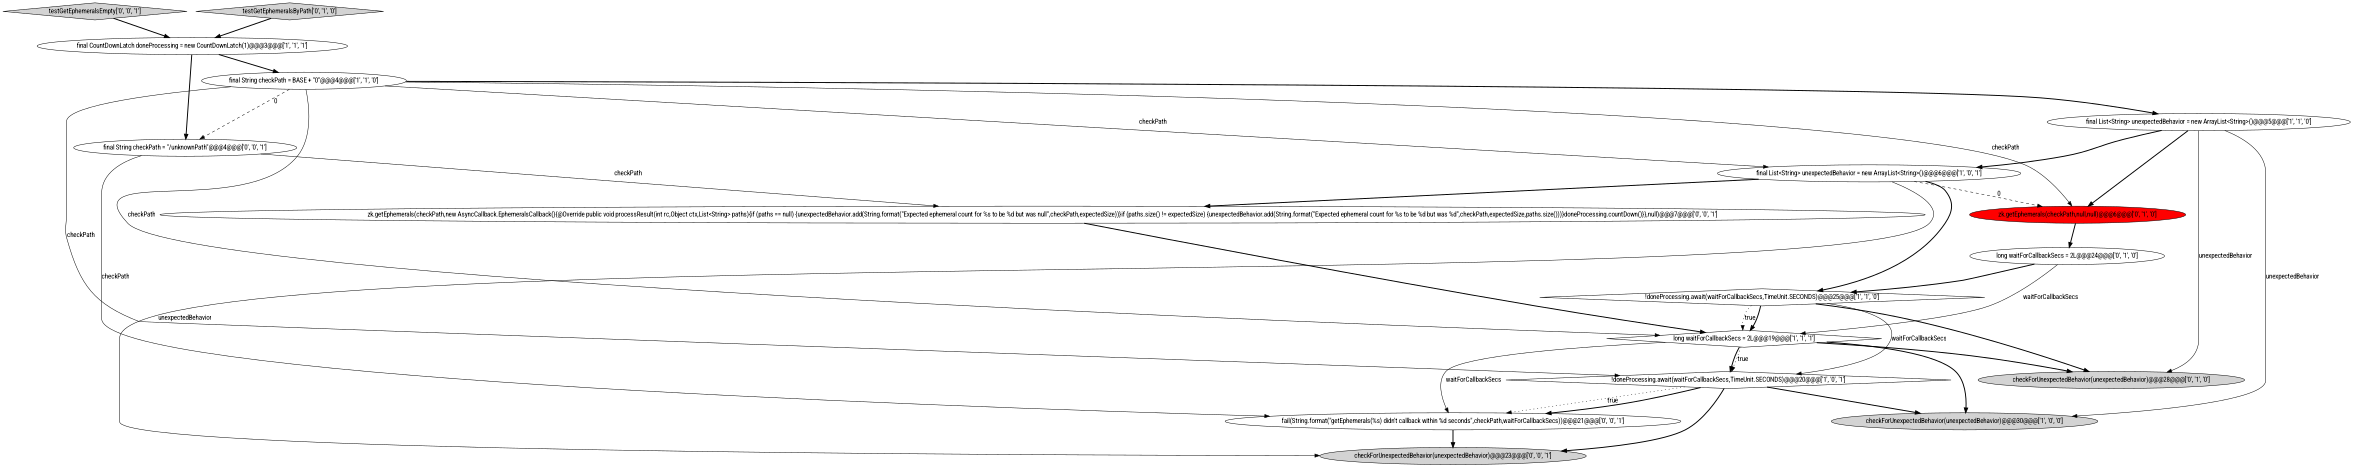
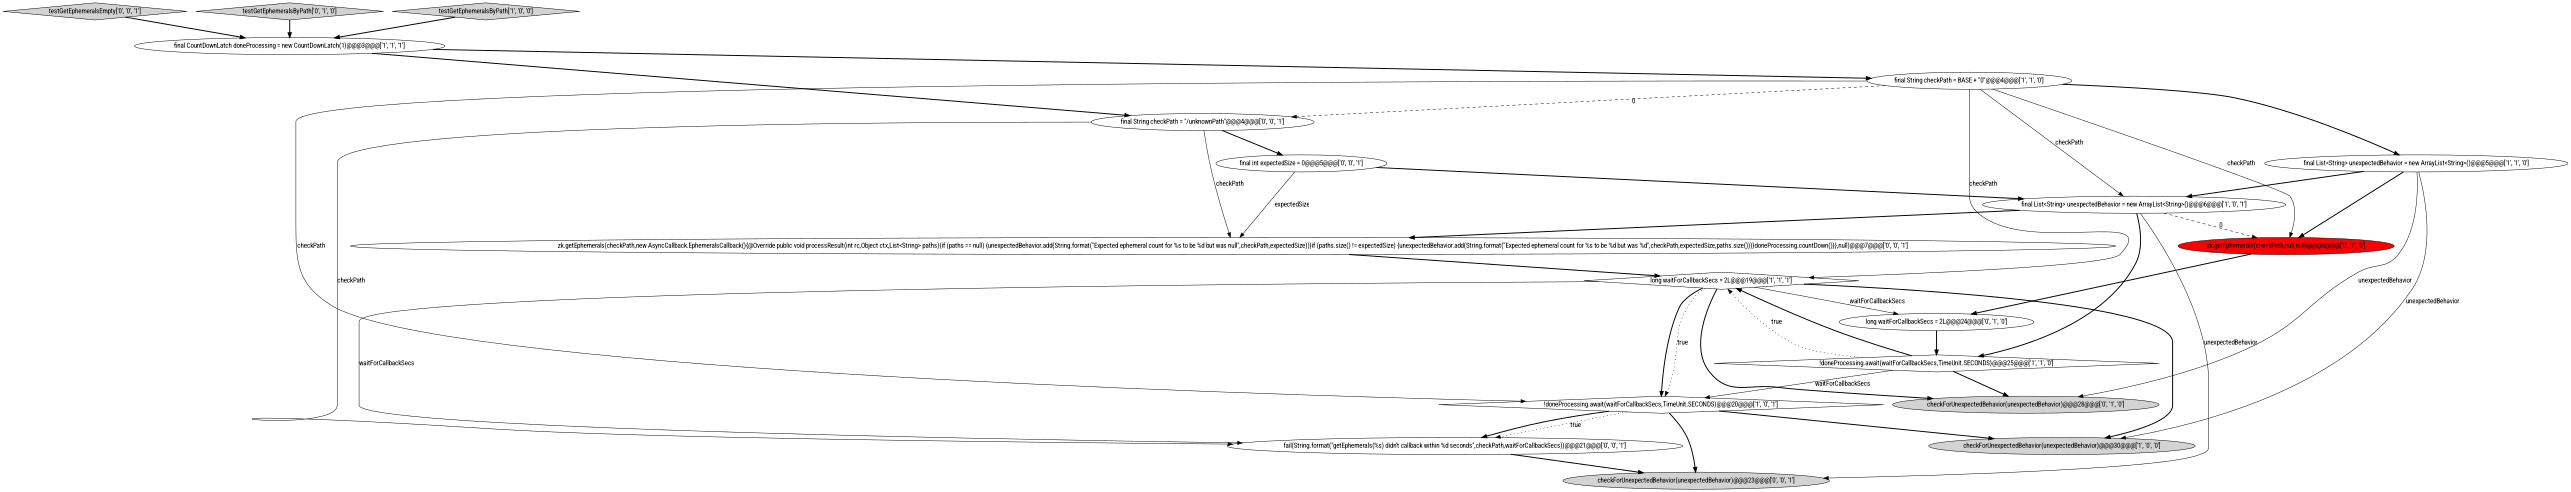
node "testGetEphemeralsByPath['1', '0', '0']": added
node "final int expectedSize = 0@@@5@@@['0', '0', '1']": added
edge "long waitForCallbackSecs = 2L@@@24@@@['0', '1', '0']" -> "long waitForCallbackSecs = 2L@@@19@@@['1', '1', '1']": reversed
